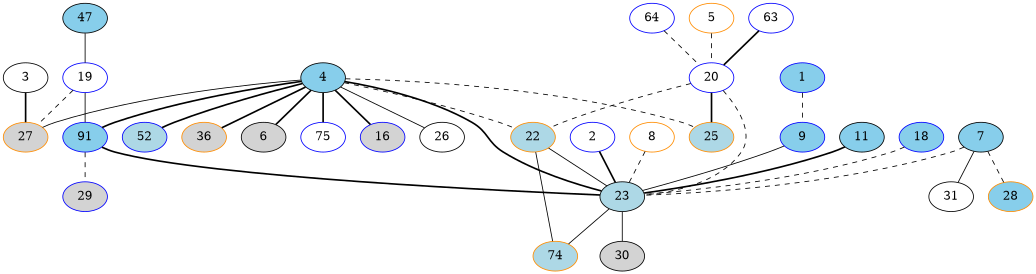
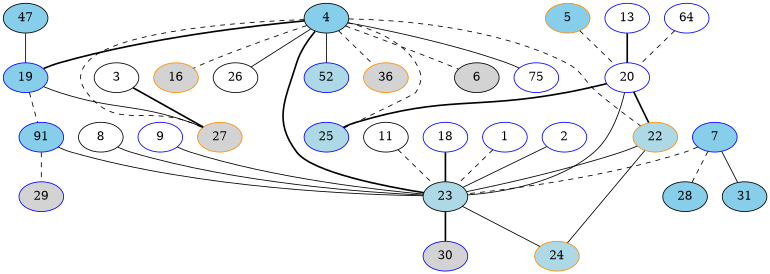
node "5": fillcolor white -> skyblue
node "63": label "63" -> "13"
node "19": fillcolor white -> skyblue
node "1": fillcolor skyblue -> white
edge "4" -- "27": style solid -> dashed
edge "4" -- "91": now "4" -- "19"
edge "20" -- "22": style dashed -> bold
edge "4" -- "52": style bold -> solid
edge "19" -- "27": style dashed -> solid
edge "4" -- "36": style bold -> dashed
edge "4" -- "6": style bold -> dashed
edge "4" -- "16": style bold -> dashed
edge "19" -- "91": style solid -> dashed
edge "4" -- "75": style bold -> solid
edge "1" -- "9": now "1" -- "23"
node "16": color blue -> darkorange
node "8": color darkorange -> black
node "25": color darkorange -> blue
node "9": fillcolor skyblue -> white
node "11": fillcolor skyblue -> white
node "18": fillcolor skyblue -> white
node "7": color black -> blue
edge "20" -- "23": style dashed -> solid
edge "2" -- "23": style bold -> solid
edge "8" -- "23": style dashed -> solid
edge "11" -- "23": style bold -> dashed
edge "18" -- "23": style dashed -> bold
edge "91" -- "23": style bold -> solid
node "31": fillcolor white -> skyblue
node "28": color darkorange -> black
edge "23" -- "30": style solid -> bold
node "74": label "74" -> "24"
node "30": color black -> blue
